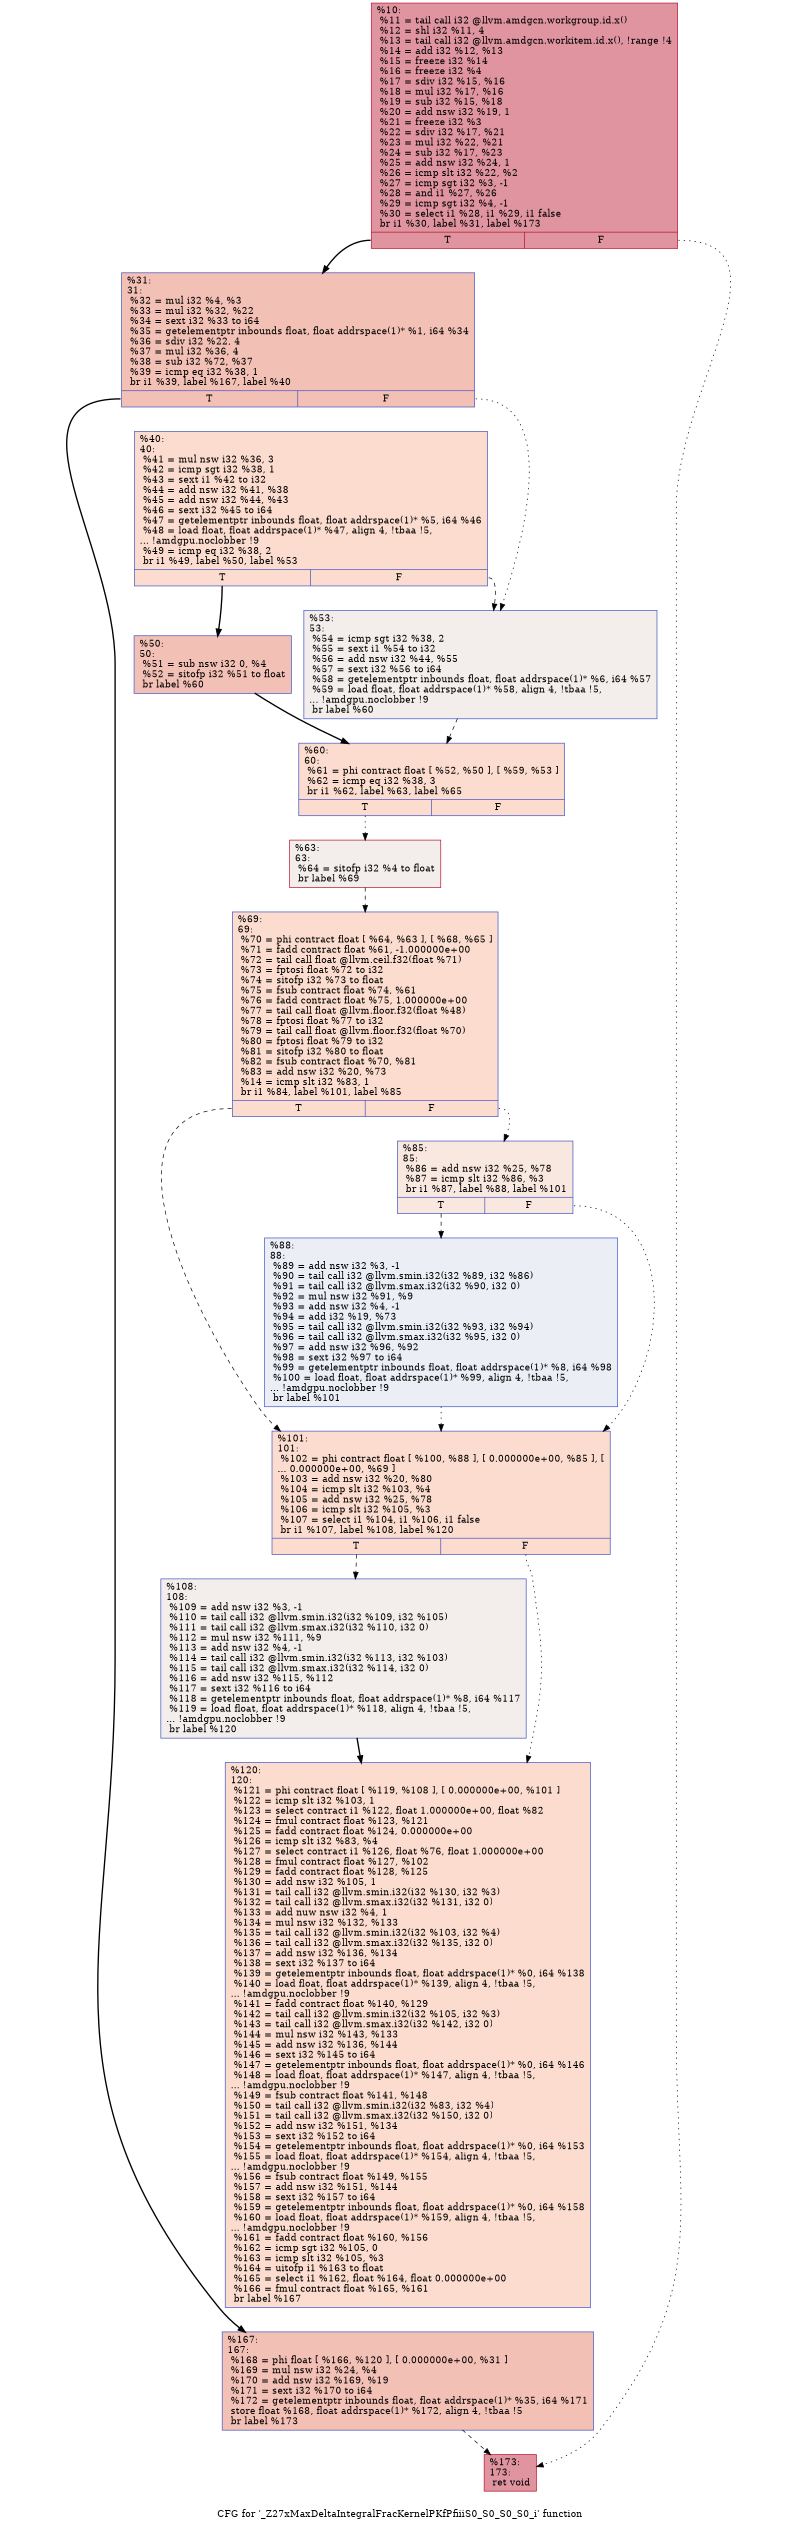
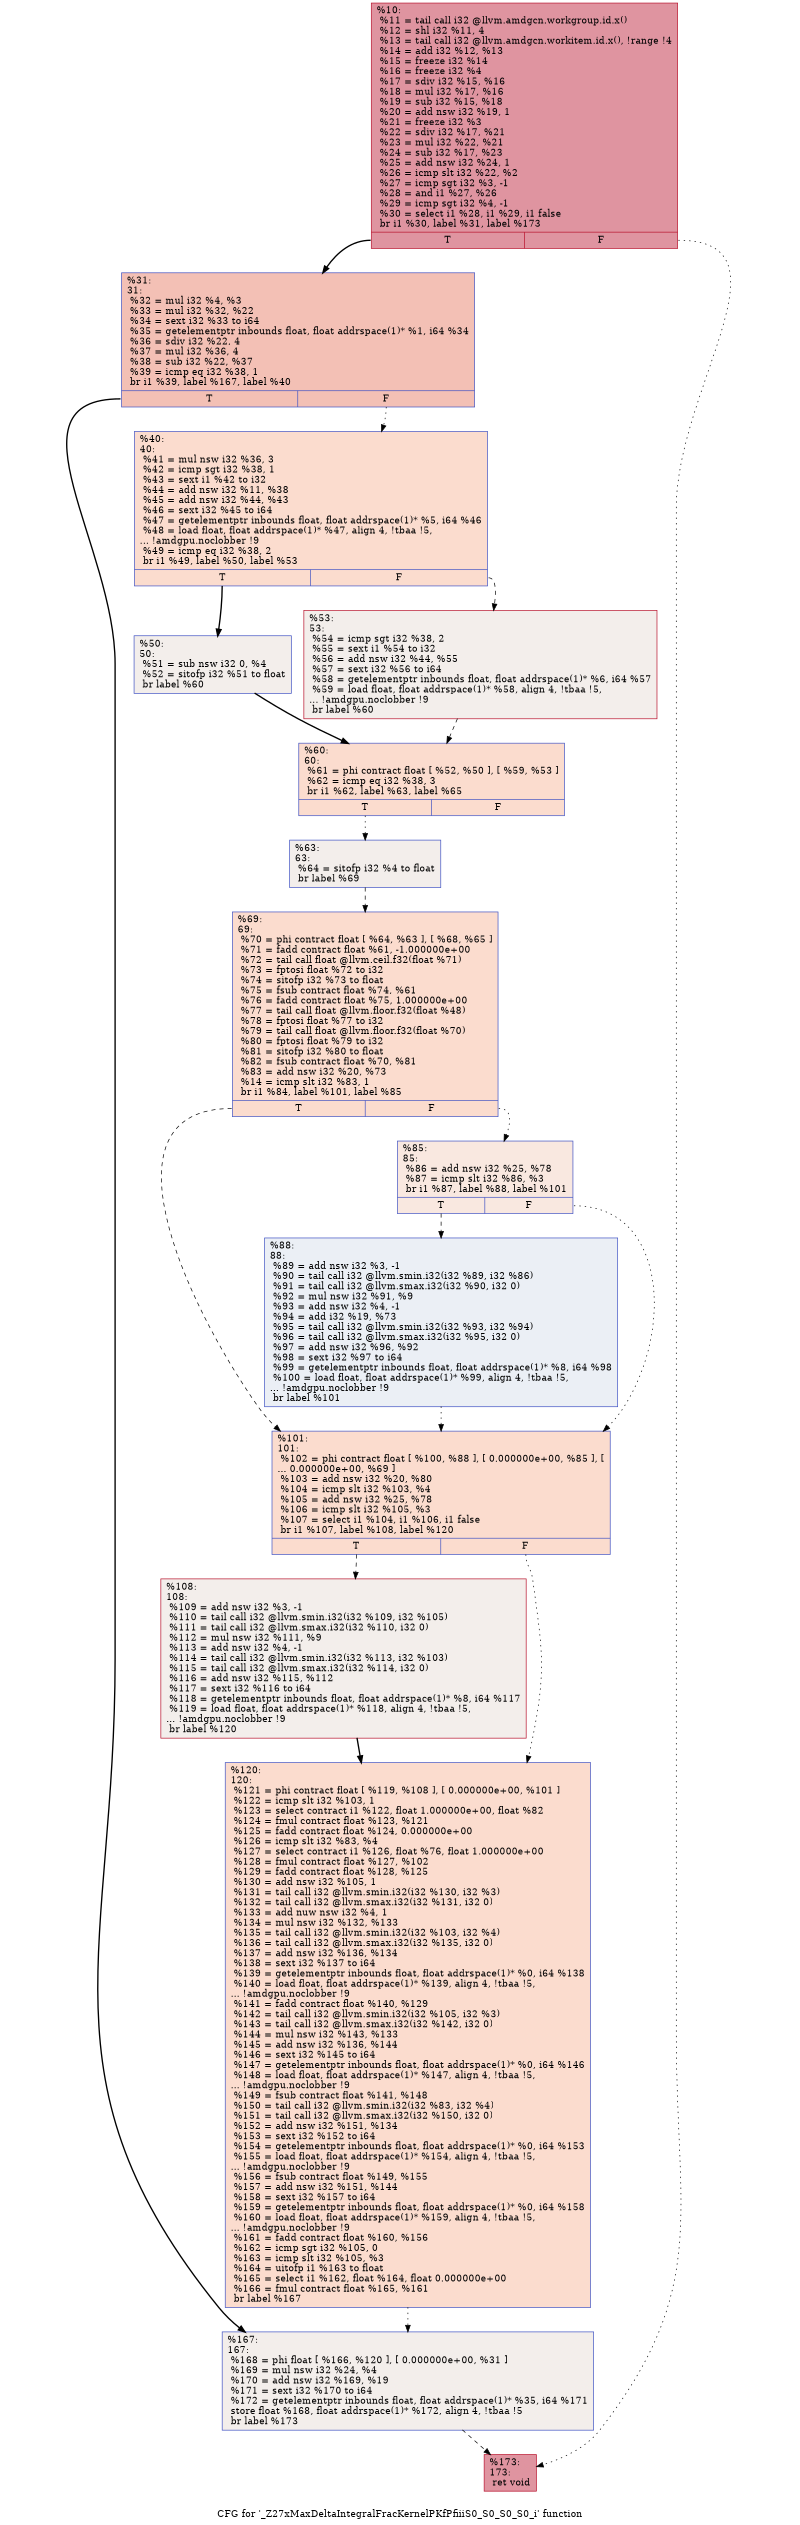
node "%31:": text "%38 = sub i32 %72, %37" -> "%38 = sub i32 %22, %37"
edge "%31:" -> "%53:": now "%31:" -> "%40:"
node "%40:": text "%44 = add nsw i32 %41, %38" -> "%44 = add nsw i32 %11, %38"
node "%50:": fillcolor #e5705870 -> #e5d8d170
node "%53:": color #3d50c3ff -> #b70d28ff
node "%63:": color #b70d28ff -> #3d50c3ff
node "%108:": color #3d50c3ff -> #b70d28ff
edge "%120:" -> "%167:": added
node "%167:": fillcolor #e5705870 -> #e5d8d170
